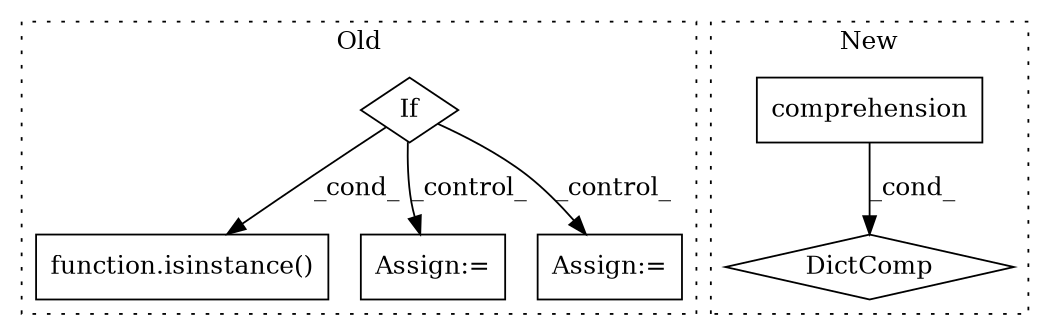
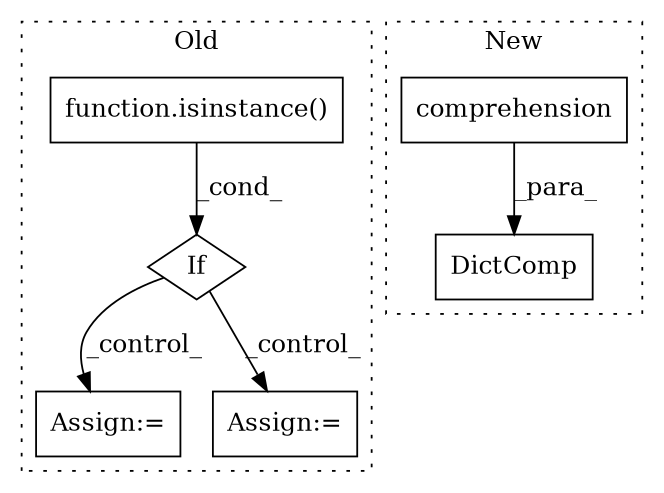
edge "If" -> "function.isinstance()": reversed
edge "comprehension" -> "DictComp": label "_cond_" -> "_para_"
node "DictComp": shape diamond -> box
